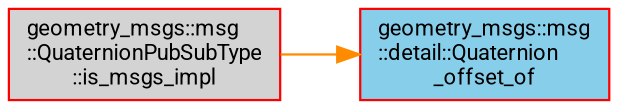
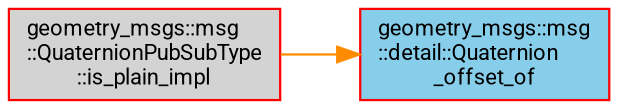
node "geometry_msgs::msg ::QuaternionPubSubType ::is_msgs_impl": label "geometry_msgs::msg ::QuaternionPubSubType ::is_msgs_impl" -> "geometry_msgs::msg ::QuaternionPubSubType ::is_plain_impl"
